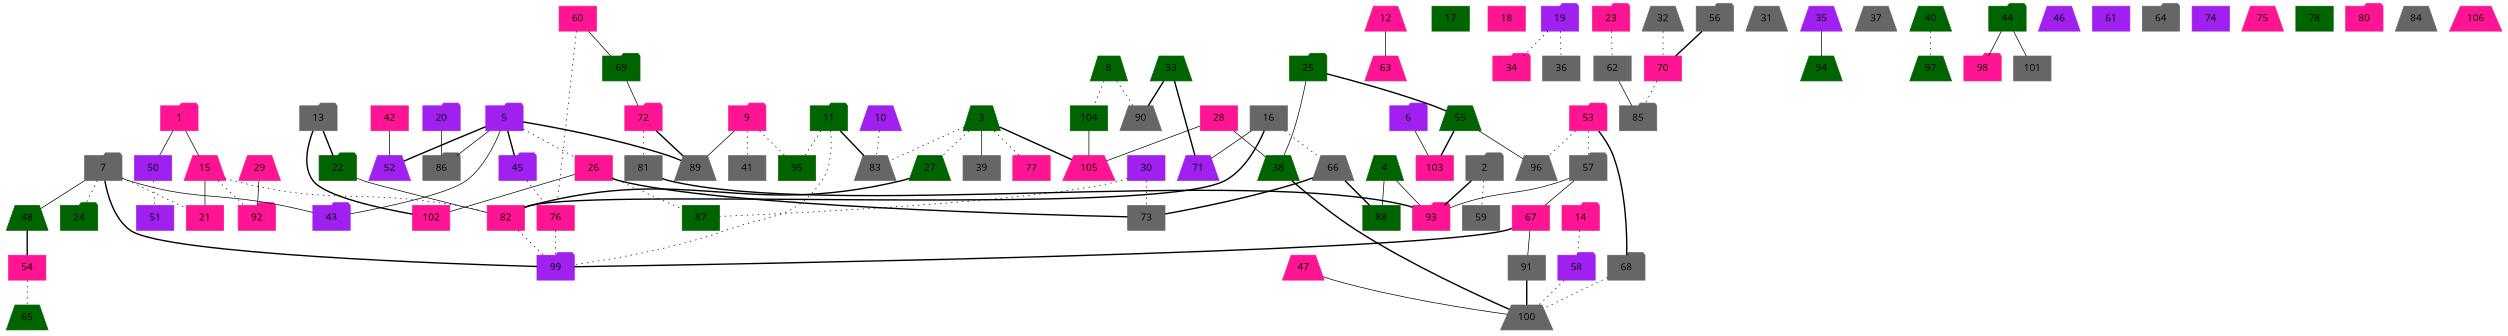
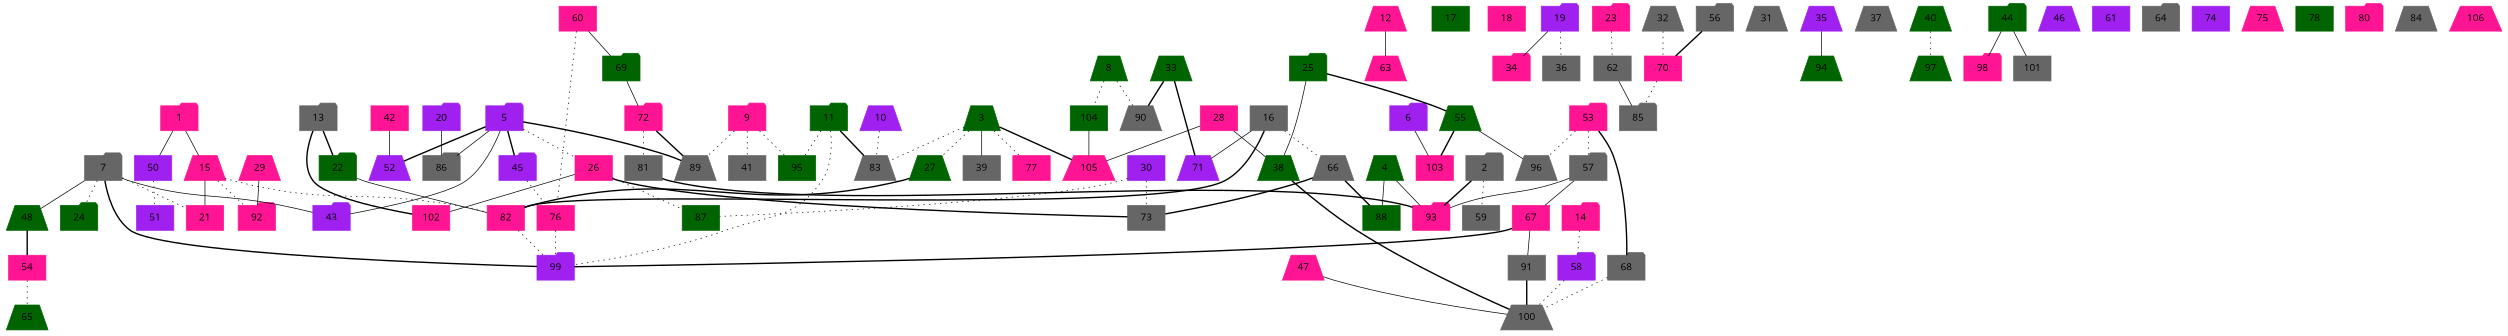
edge "19" -- "34": style dotted -> solid
edge "9" -- "89": style solid -> dotted
